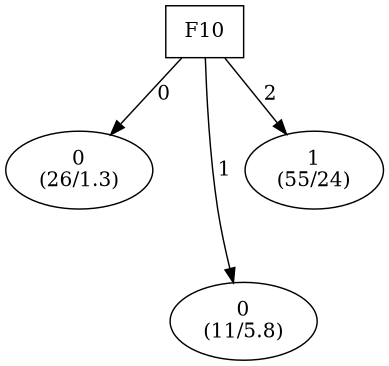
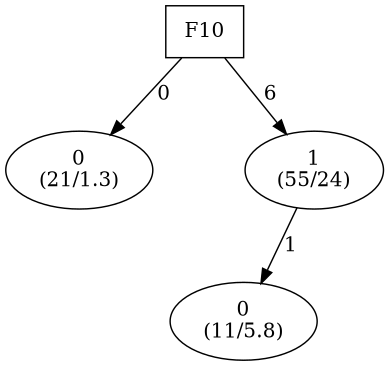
edge "F10" -> "1 (55/24)": label "2" -> "6"
edge "F10" -> "0 (11/5.8)": now "1 (55/24)" -> "0 (11/5.8)"
node "0 (26/1.3)": label "0 (26/1.3)" -> "0 (21/1.3)"
